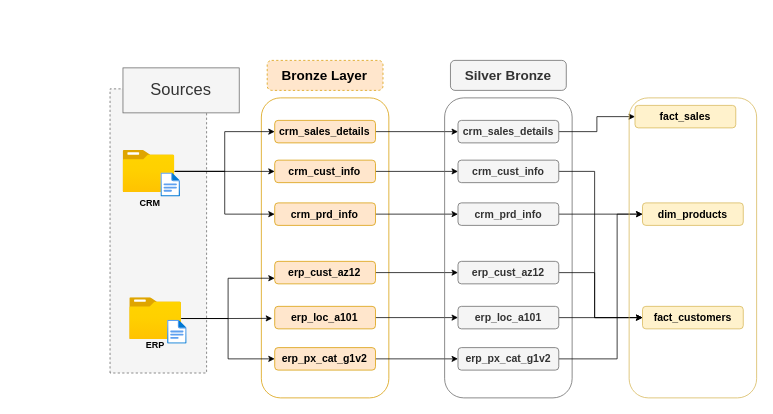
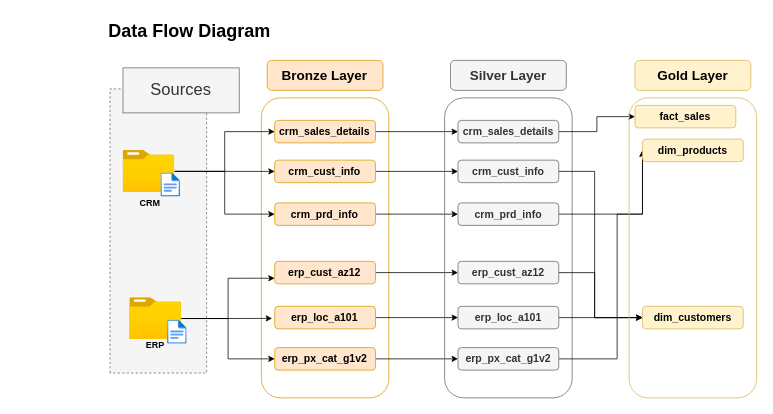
node "Data Flow Diagram": added
node "Bronze Layer": style dashed -> solid
node "Silver Bronze": label "Silver Bronze" -> "Silver Layer"
node "Gold Layer": added
node "dim_products": moved (693, 214) -> (693, 150)
node "fact_customers": label "fact_customers" -> "dim_customers"
